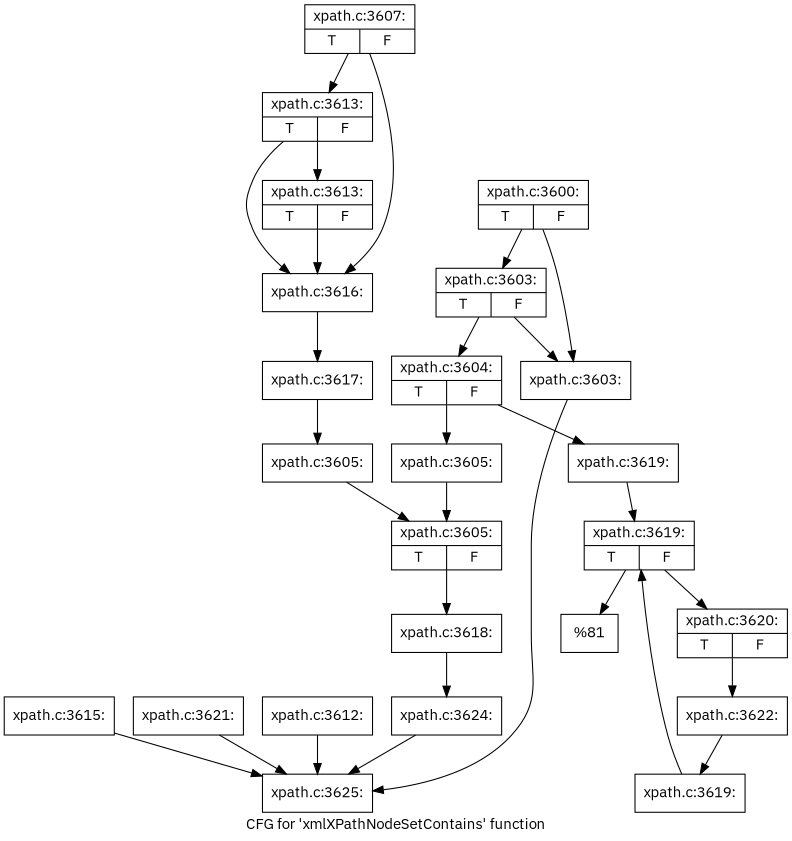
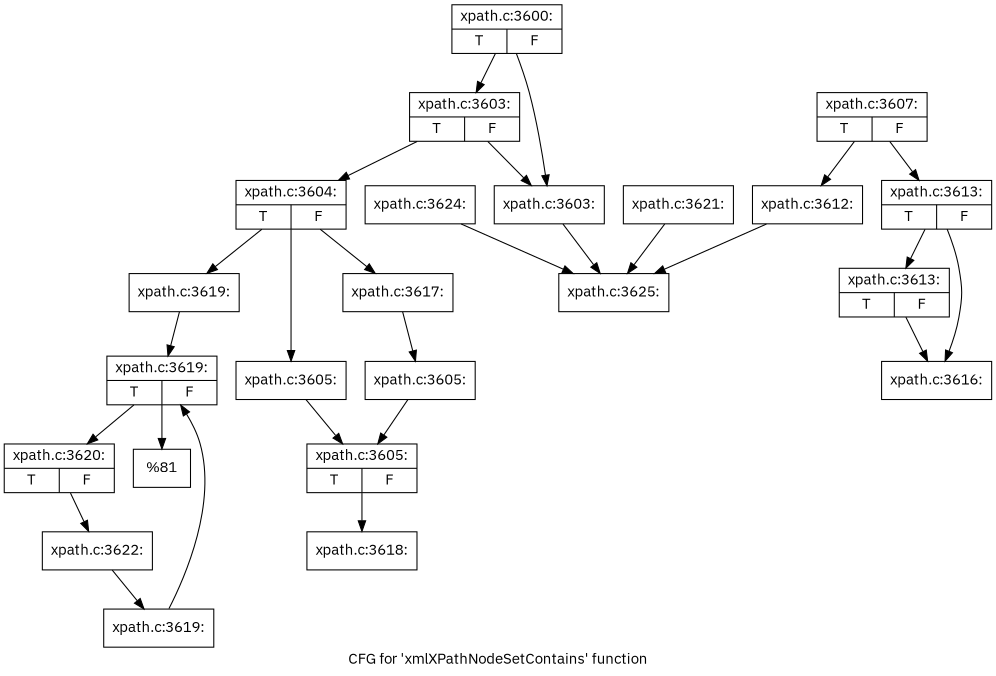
edge "xpath.c:3607:" -> "xpath.c:3616:": now "xpath.c:3607:" -> "xpath.c:3612:"
edge "xpath.c:3616:" -> "xpath.c:3617:": now "xpath.c:3604:" -> "xpath.c:3617:"
edge "xpath.c:3618:" -> "xpath.c:3624:": removed
node "xpath.c:3615:": removed
